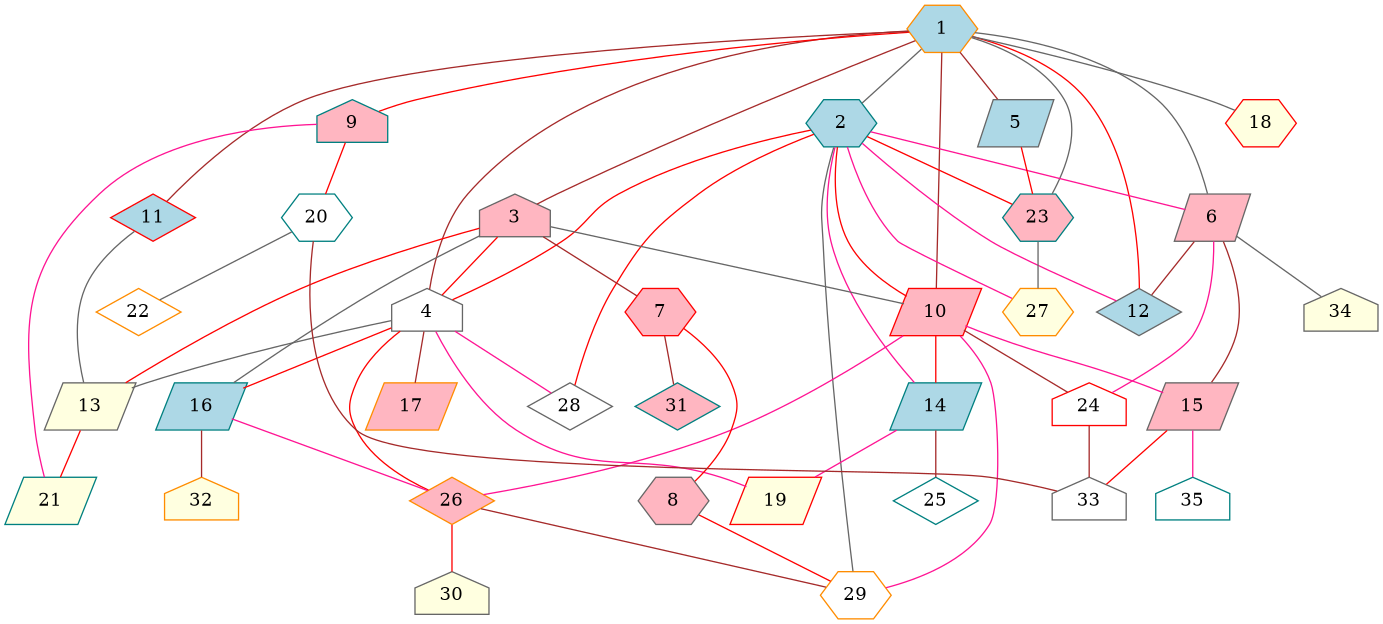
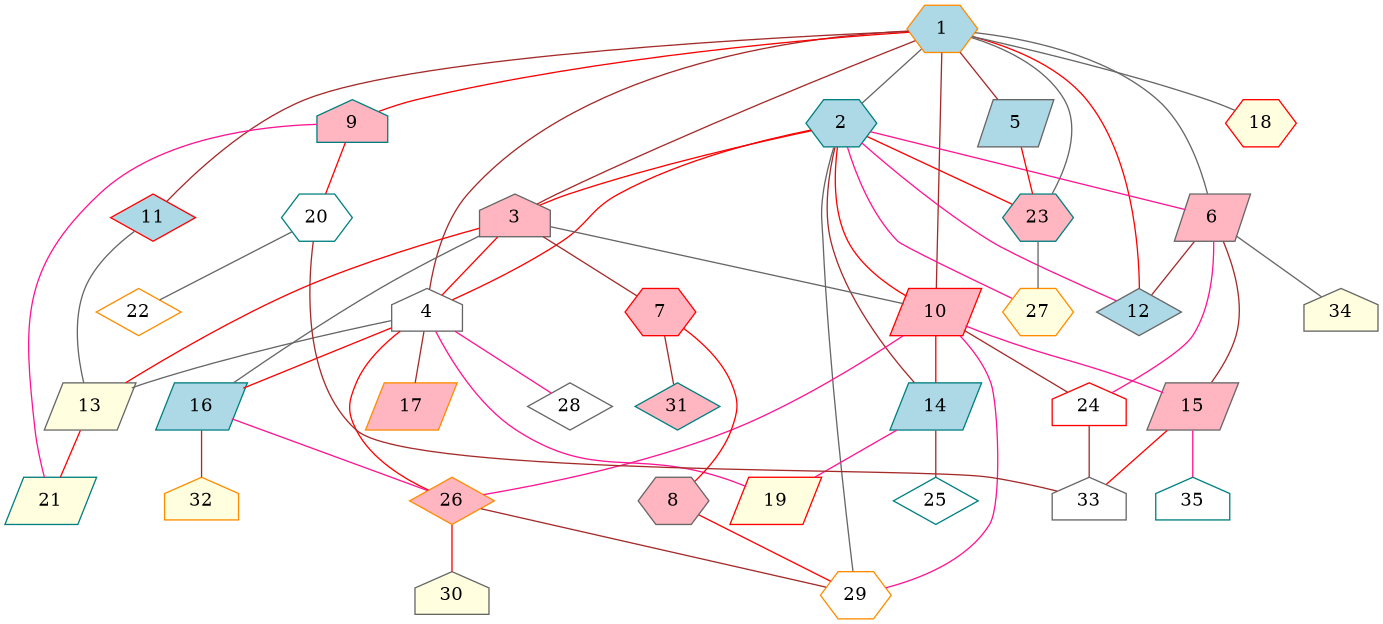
edge "2" -- "28": now "2" -- "3"
edge "2" -- "14": color deeppink -> brown
